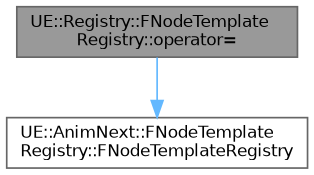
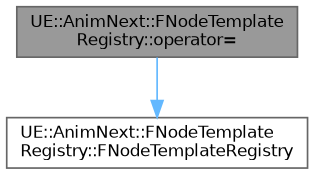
node "UE::Registry::FNodeTemplate Registry::operator=": label "UE::Registry::FNodeTemplate Registry::operator=" -> "UE::AnimNext::FNodeTemplate Registry::operator="
